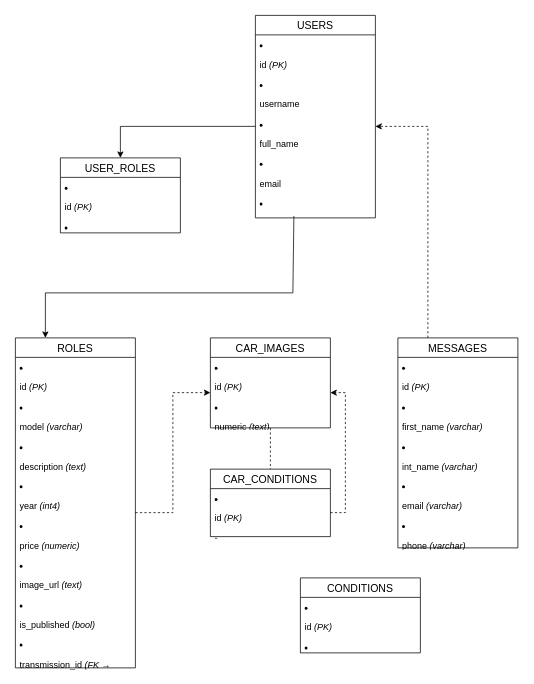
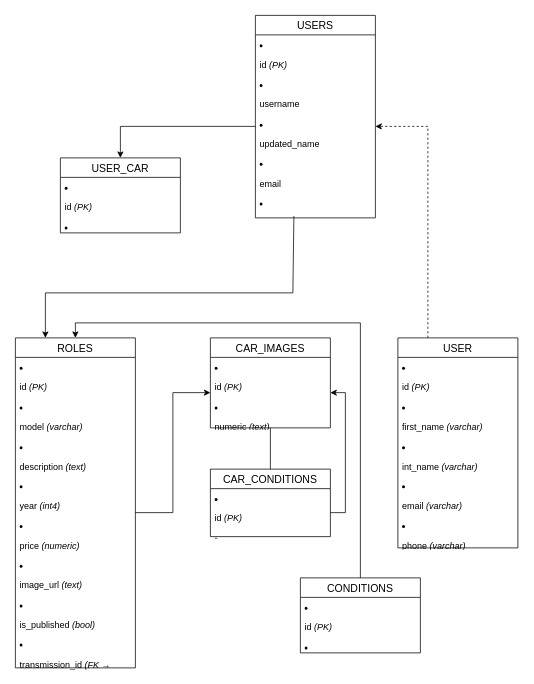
node "id (PK) username full_name email password_hash active (boolean) role_id (FK → user_roles.id) created_at (timestamp)": label "id (PK) username full_name email password_hash active (boolean) role_id (FK → user_roles.id) created_at (timestamp)" -> "id (PK) username updated_name email password_hash active (boolean) role_id (FK → user_roles.id) created_at (timestamp)"
node "USER_ROLES": label "USER_ROLES" -> "USER_CAR"
node "MESSAGES": label "MESSAGES" -> "USER"
edge "id (PK) numeric (text) car_id (FK → cars.id)" -- "CAR_CONDITIONS": style dashed -> solid
edge "CONDITIONS" -> "ROLES": added
edge "id (PK) model (varchar) description (text) year (int4) price (numeric) image_url (text) is_published (bool) transmission_id (FK → transmissions.id) condition_id (FK → car_conditions.id) created_by (FK → users.id) created_at (timestamp) updated_at (timestamp) is_sold (bool) sold_at (date)" -> "id (PK) numeric (text) car_id (FK → cars.id)": style dashed -> solid
edge "id (PK) label (varchar)" -> "id (PK) numeric (text) car_id (FK → cars.id)": style dashed -> solid
